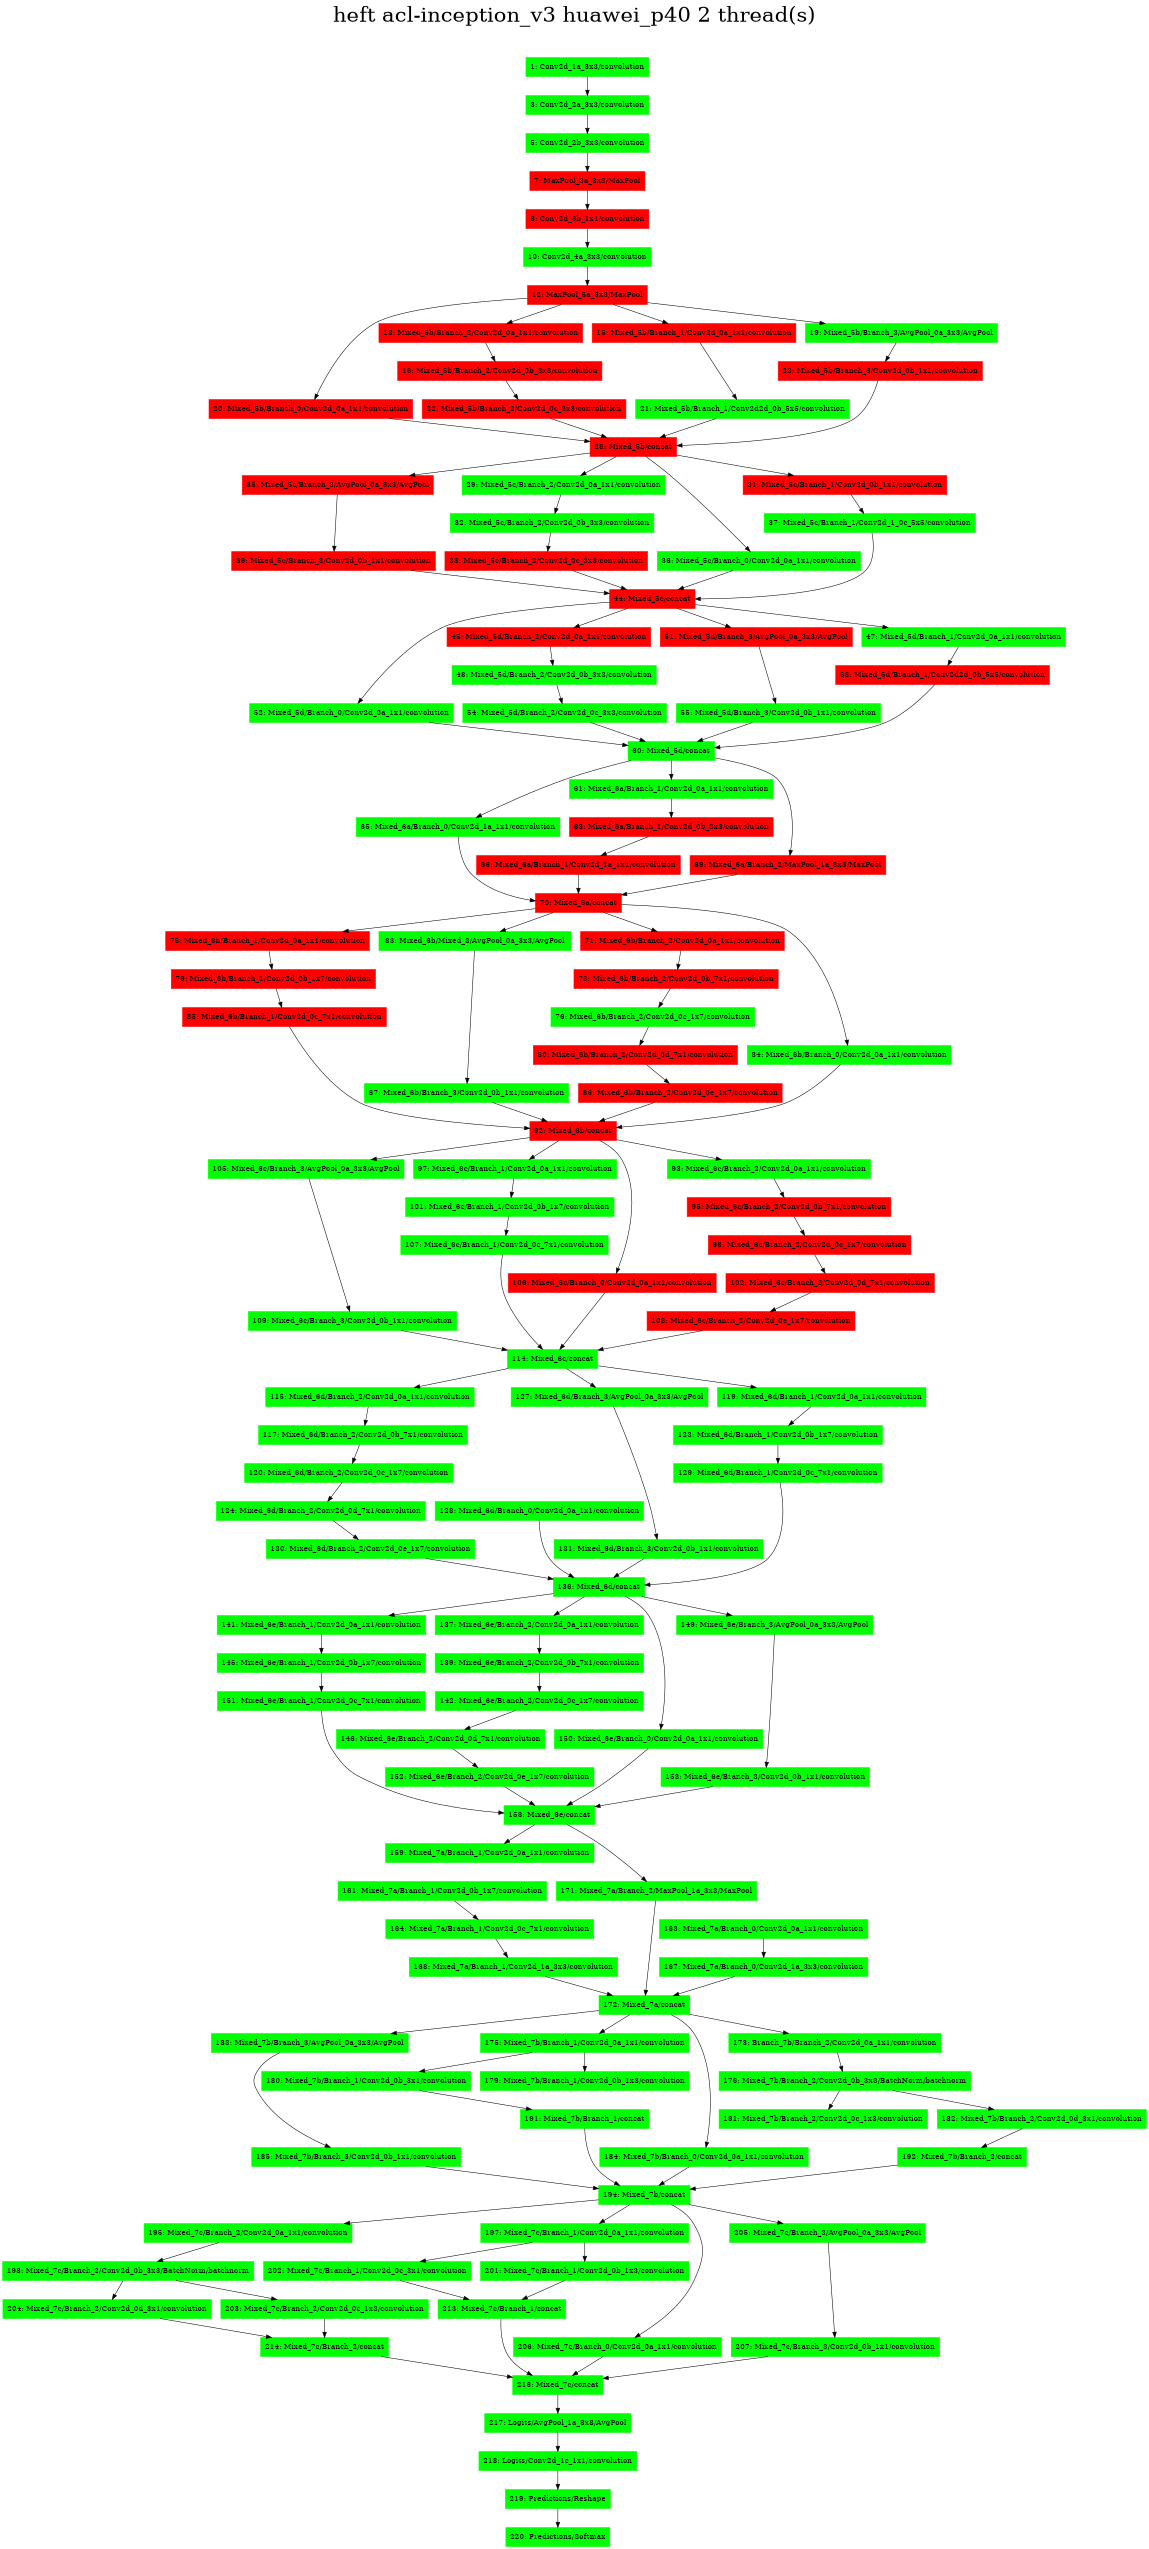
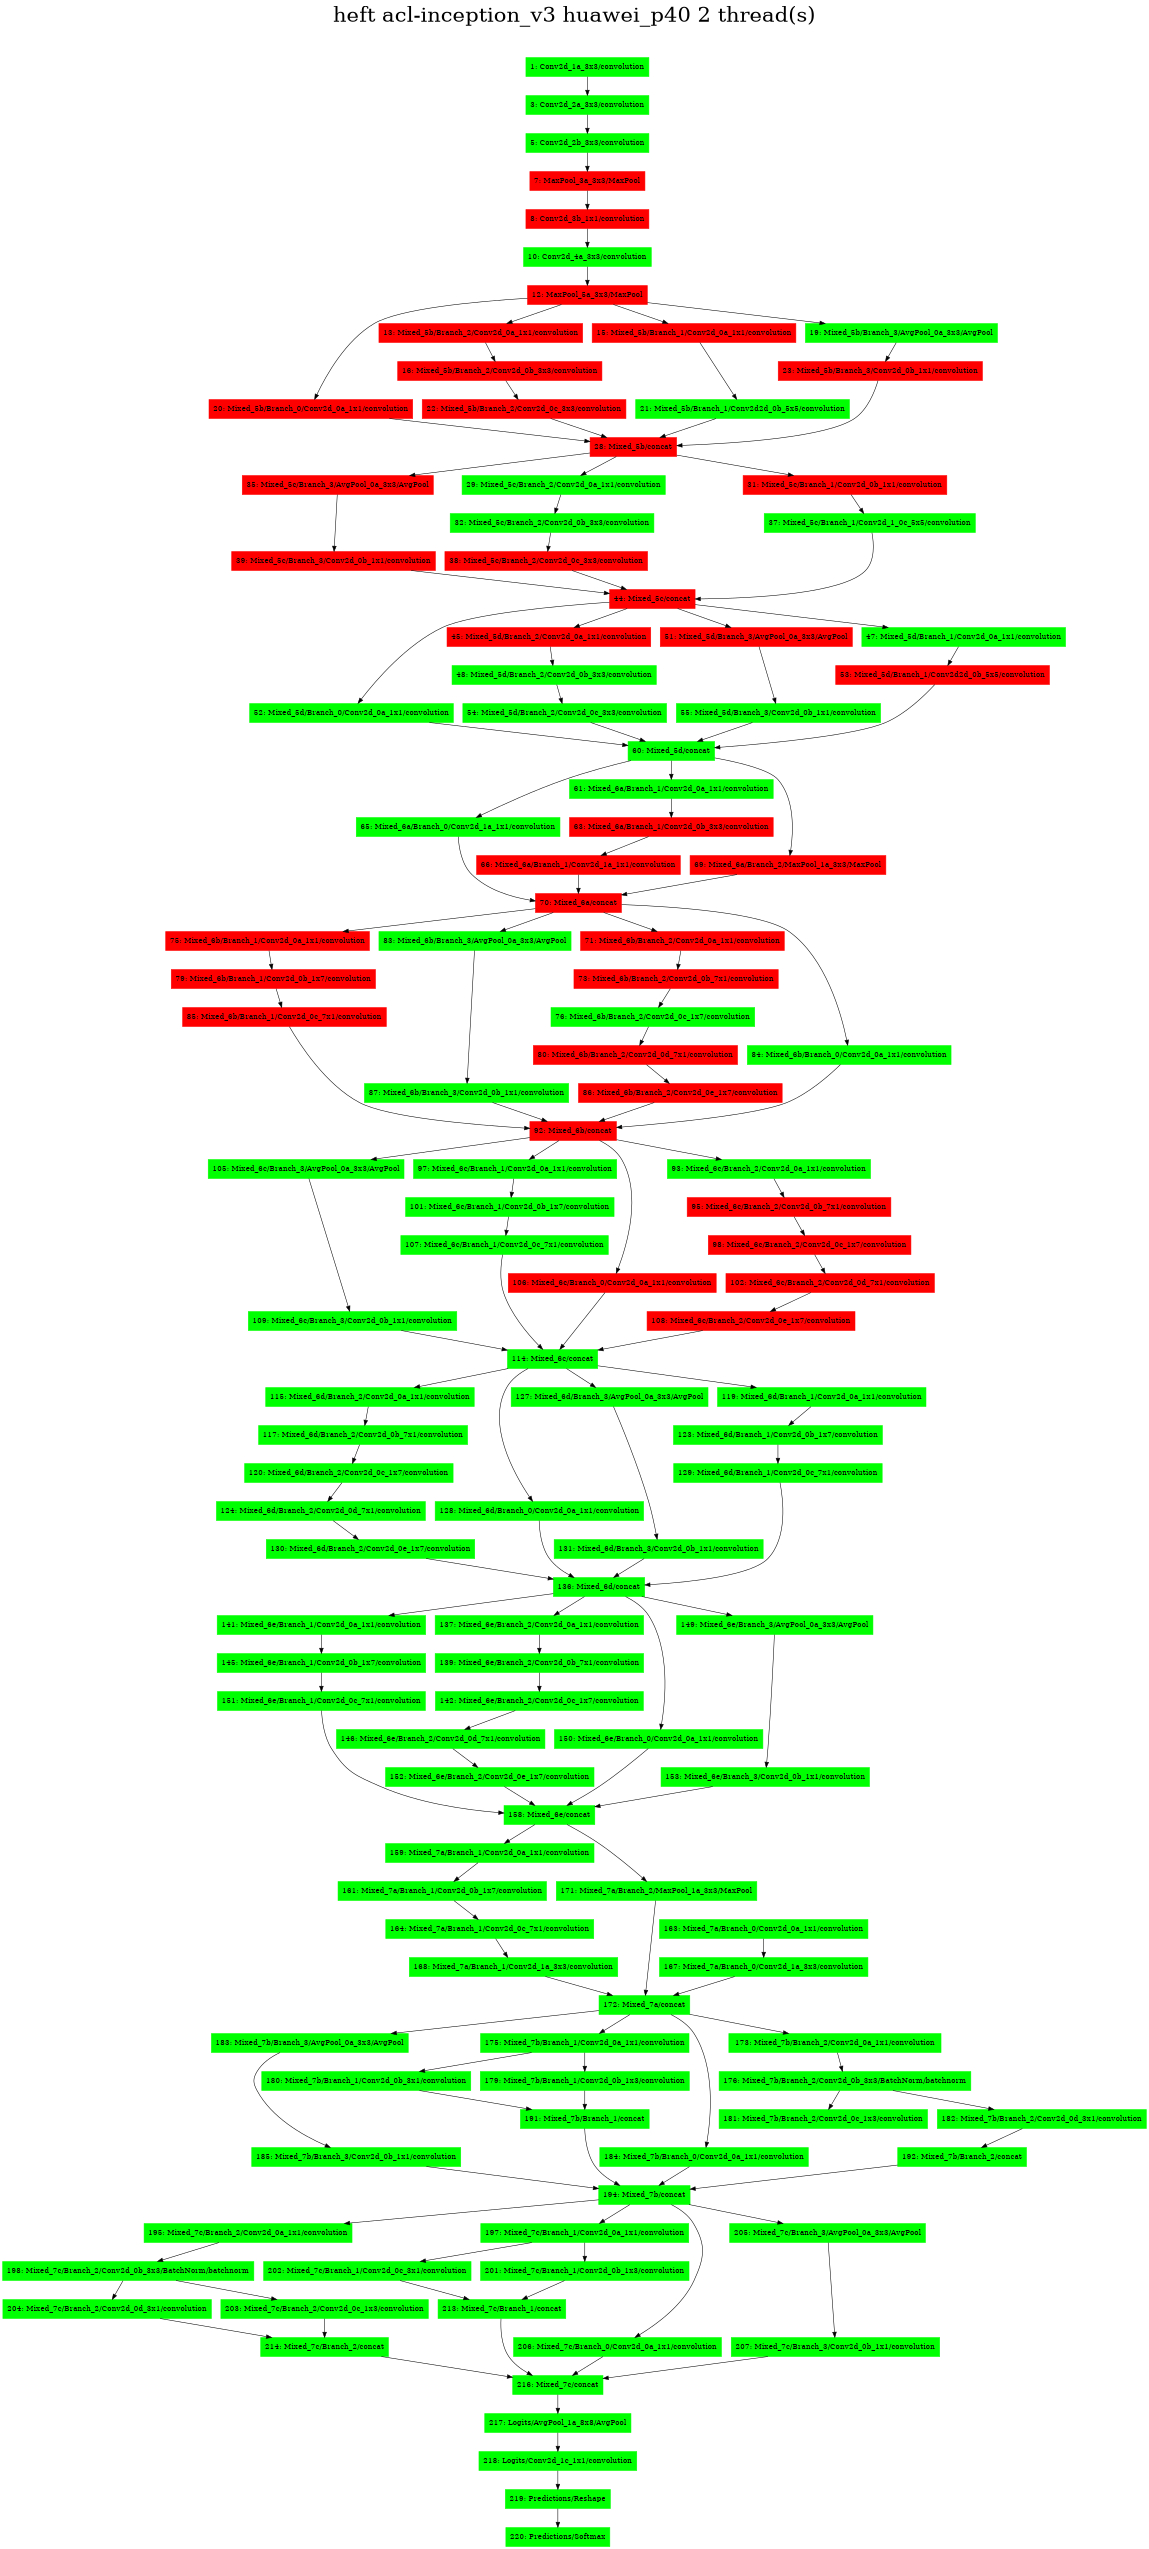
node "36: Mixed_5c/Branch_0/Conv2d_0a_1x1/convolution": removed
node "83: Mixed_6b/Mixed_3/AvgPool_0a_3x3/AvgPool": label "83: Mixed_6b/Mixed_3/AvgPool_0a_3x3/AvgPool" -> "83: Mixed_6b/Branch_3/AvgPool_0a_3x3/AvgPool"
edge "114: Mixed_6c/concat" -> "128: Mixed_6d/Branch_0/Conv2d_0a_1x1/convolution": added
edge "159: Mixed_7a/Branch_1/Conv2d_0a_1x1/convolution" -> "161: Mixed_7a/Branch_1/Conv2d_0b_1x7/convolution": added
node "173: Branch_7b/Branch_2/Conv2d_0a_1x1/convolution": label "173: Branch_7b/Branch_2/Conv2d_0a_1x1/convolution" -> "173: Mixed_7b/Branch_2/Conv2d_0a_1x1/convolution"
edge "179: Mixed_7b/Branch_1/Conv2d_0b_1x3/convolution" -> "191: Mixed_7b/Branch_1/concat": added
